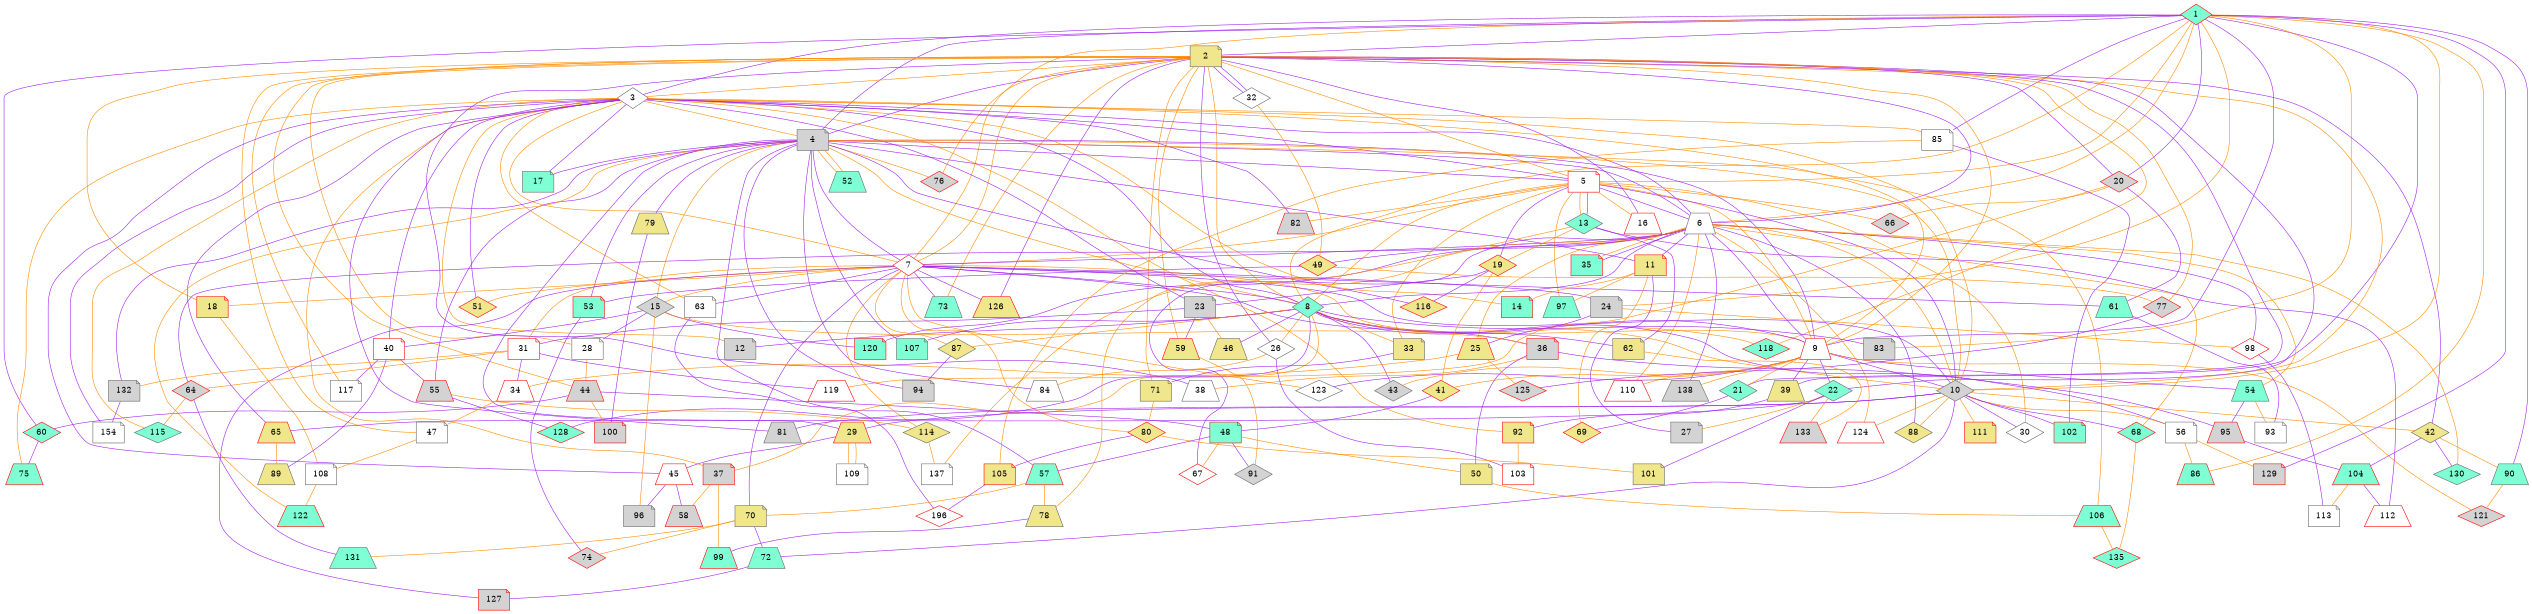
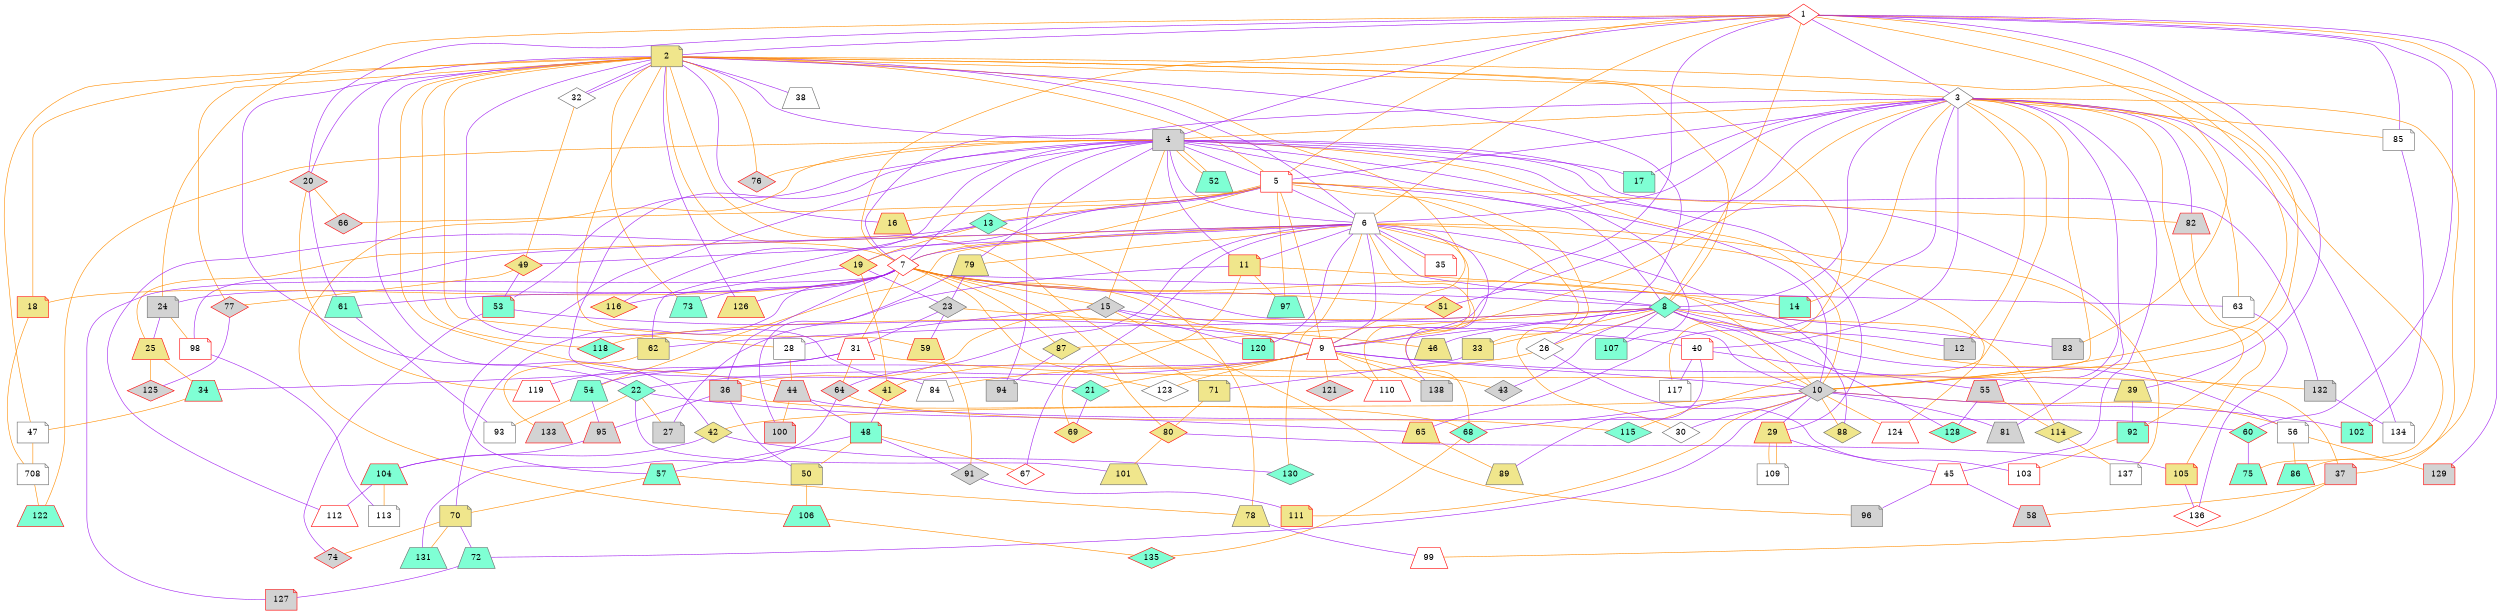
node "1": fillcolor aquamarine -> white
edge "3" -- "23": now "79" -- "23"
edge "4" -- "9": now "53" -- "9"
edge "85" -- "105": now "82" -- "105"
edge "3" -- "7": color darkorange -> purple
edge "5" -- "8": removed
node "16": fillcolor white -> khaki
edge "6" -- "79": added
edge "4" -- "8": color darkorange -> purple
node "35": fillcolor aquamarine -> white
node "23": shape note -> diamond
node "31": shape note -> trapezium
node "98": shape diamond -> note
edge "9" -- "123": color purple -> darkorange
edge "36" -- "38": now "36" -- "68"
node "34": fillcolor white -> aquamarine
node "138": shape trapezium -> note
node "154": label "154" -> "134"
node "92": fillcolor khaki -> aquamarine
node "108": label "108" -> "708"
node "101": shape note -> trapezium
node "90": removed
edge "91" -- "111": added
node "196": label "196" -> "136"
node "99": fillcolor aquamarine -> white
